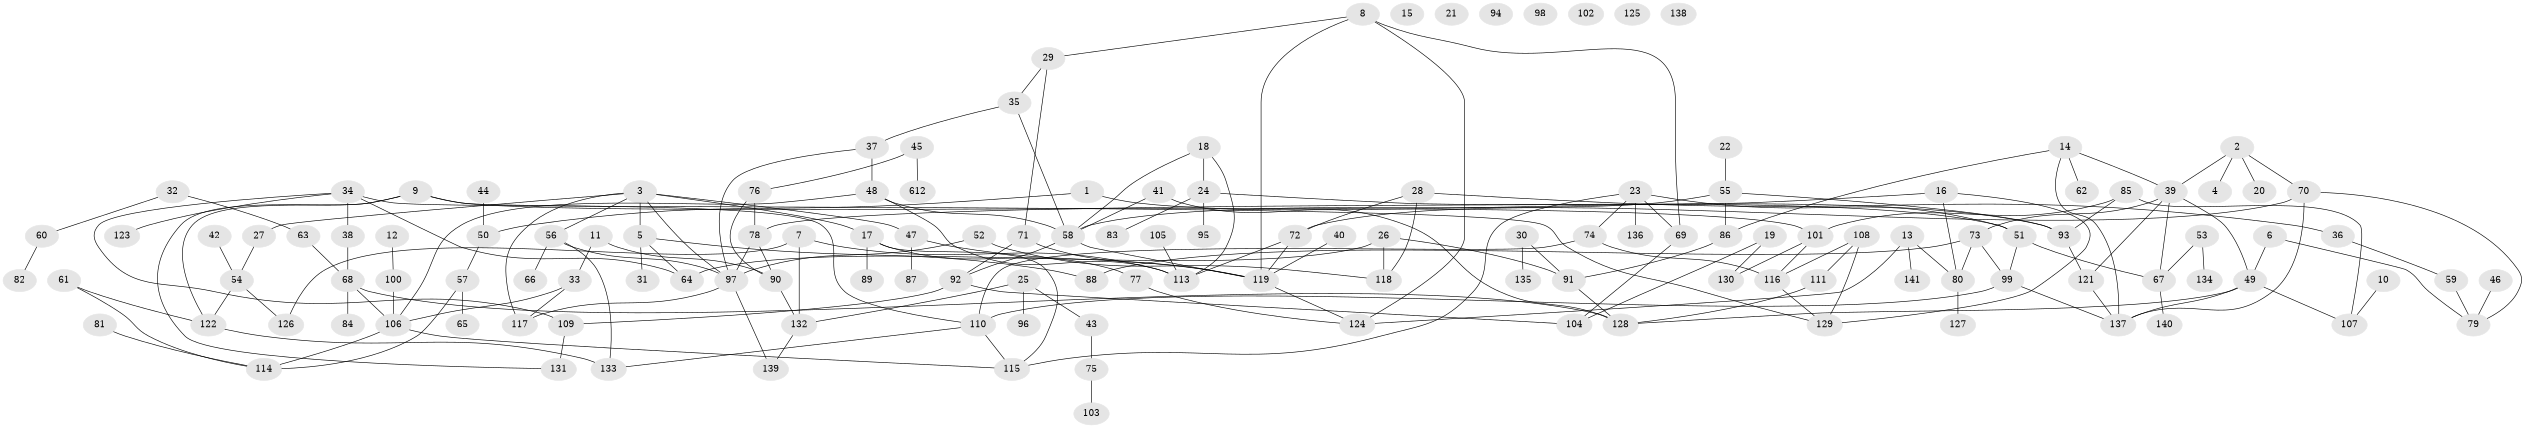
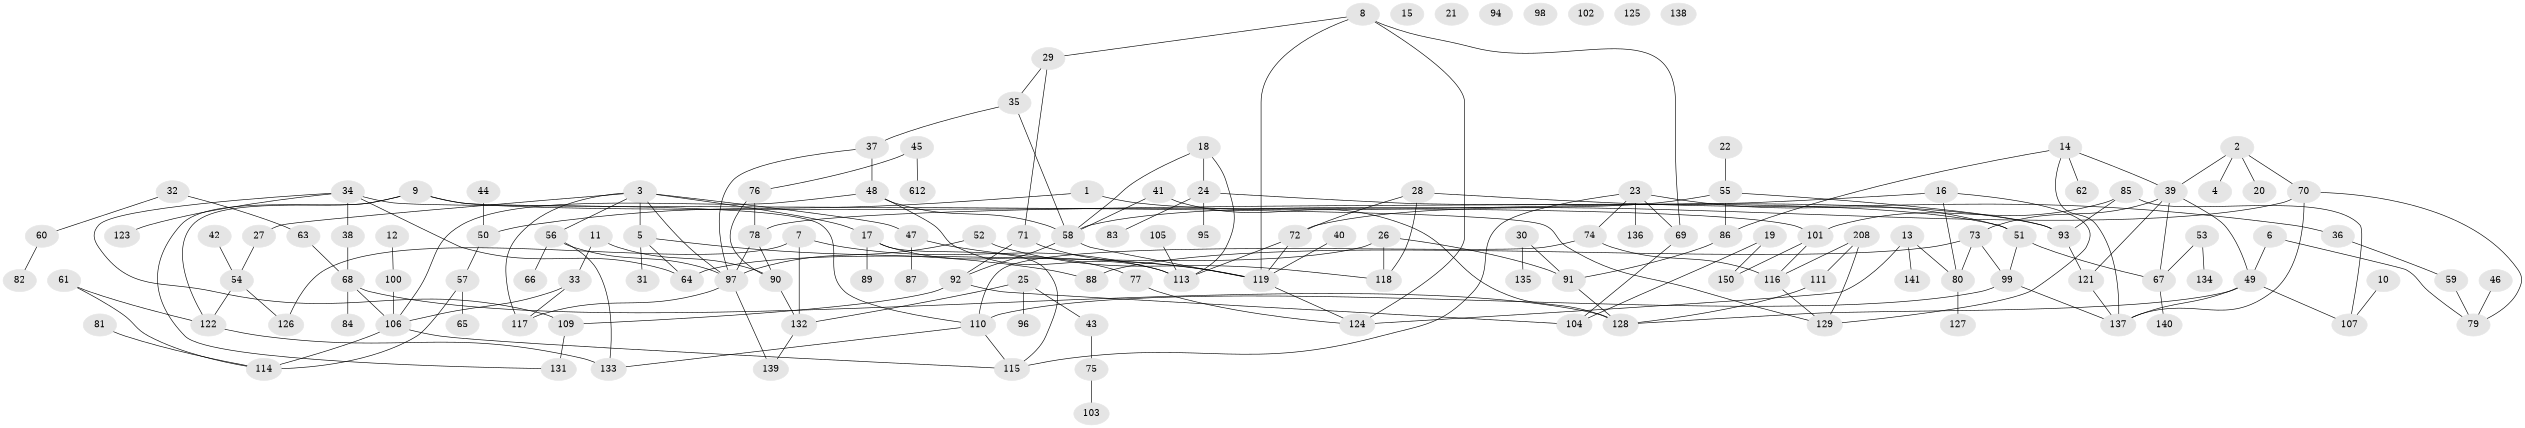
node "108": label "108" -> "208"
node "130": label "130" -> "150"
